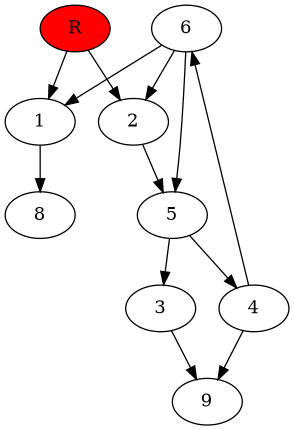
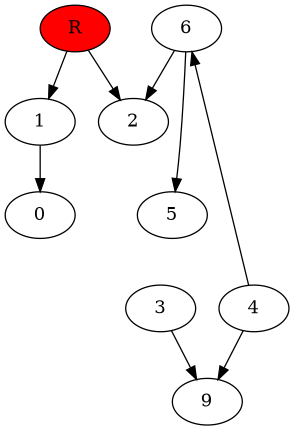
edge "6" -> "1": removed
edge "2" -> "5": removed
node "8": label "8" -> "0"
edge "5" -> "3": removed
edge "5" -> "4": removed
